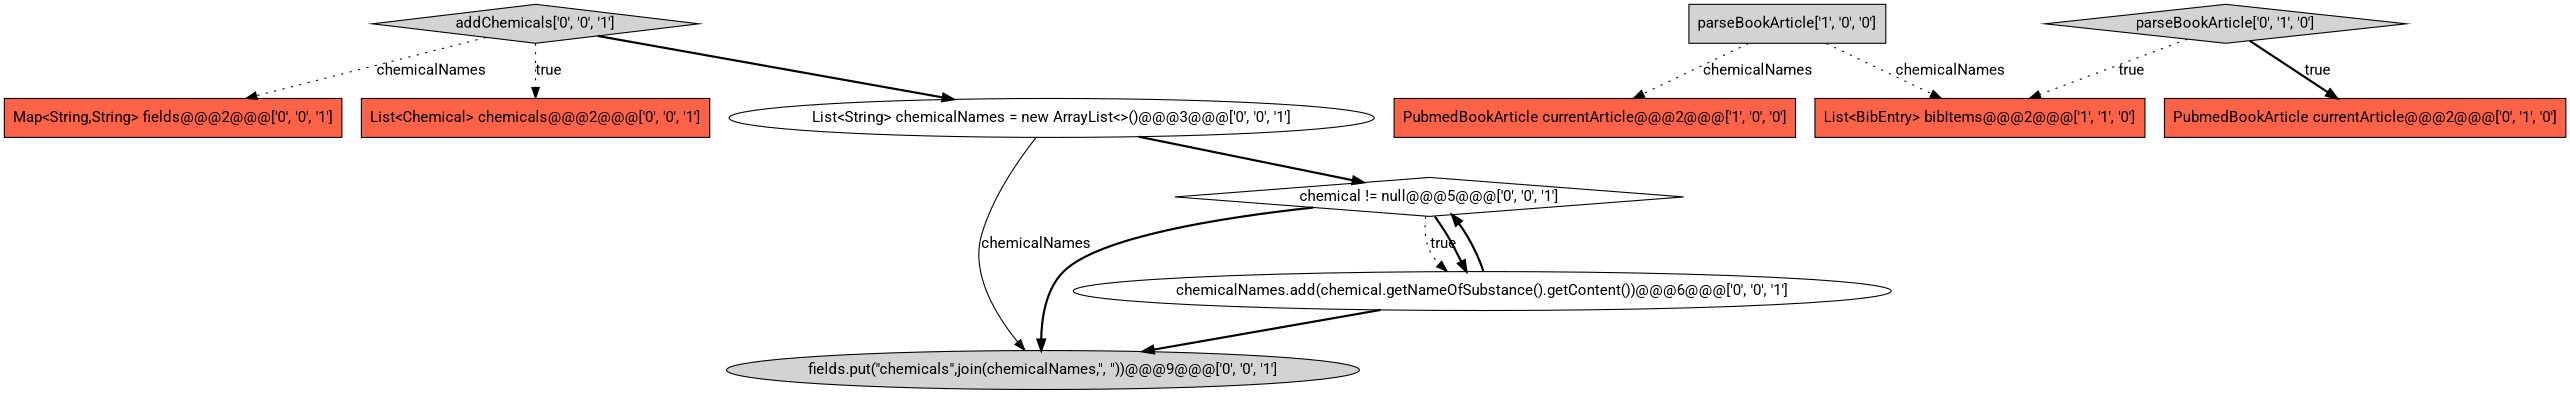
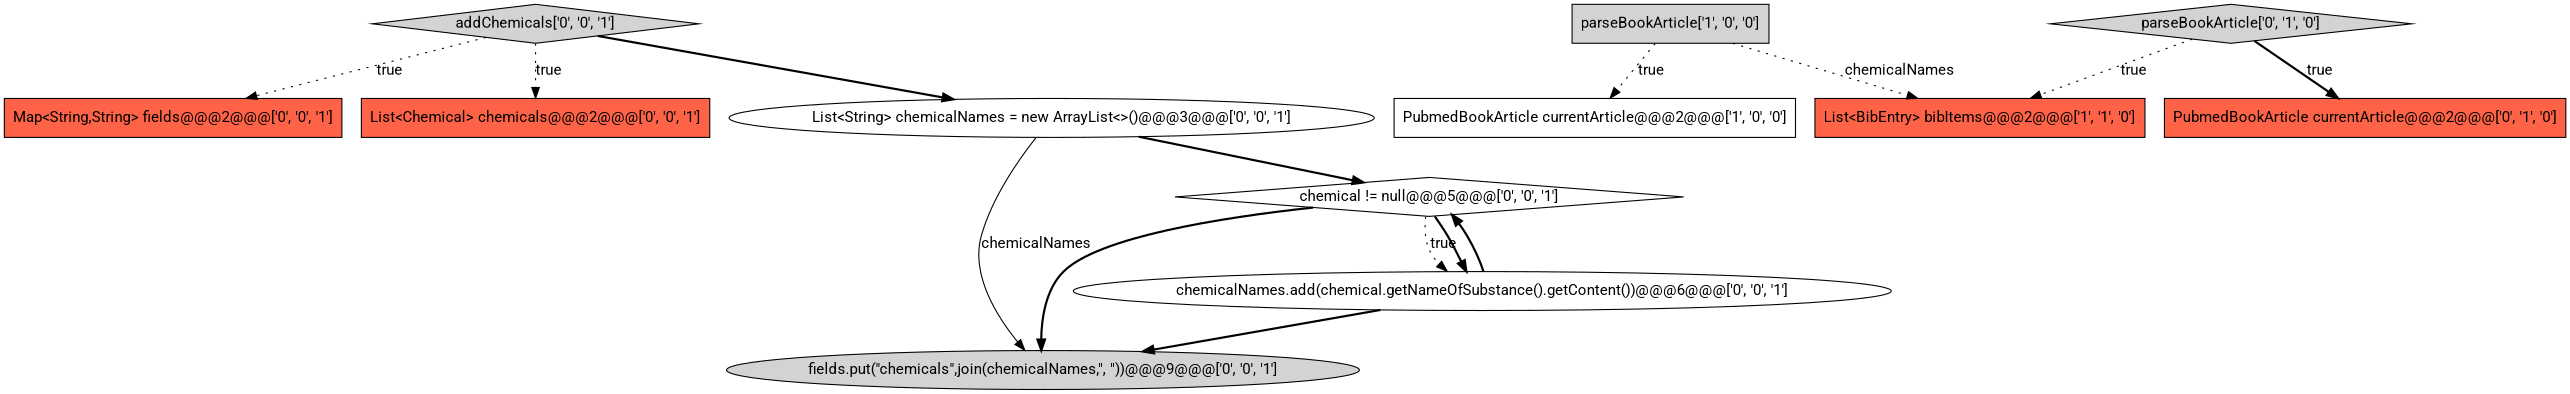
edge "addChemicals['0', '0', '1']" -> "Map<String,String> fields@@@2@@@['0', '0', '1']": label "chemicalNames" -> "true"
edge "parseBookArticle['1', '0', '0']" -> "PubmedBookArticle currentArticle@@@2@@@['1', '0', '0']": label "chemicalNames" -> "true"
node "PubmedBookArticle currentArticle@@@2@@@['1', '0', '0']": fillcolor tomato -> white
